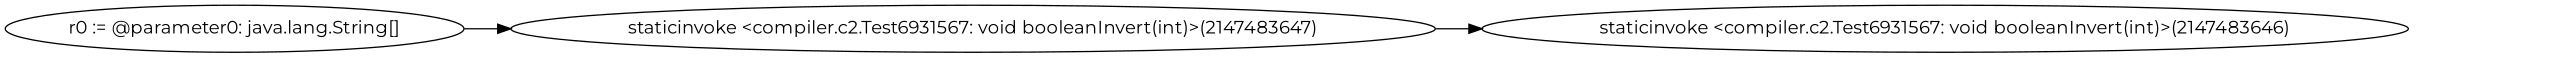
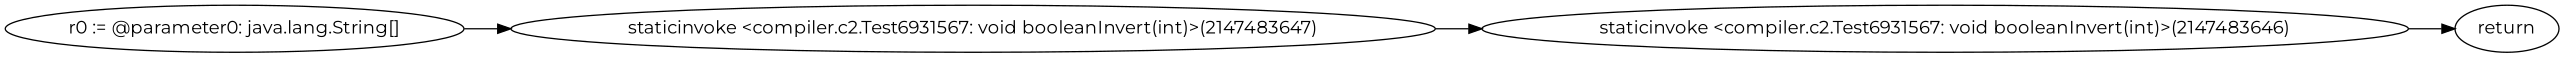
node "return": added
